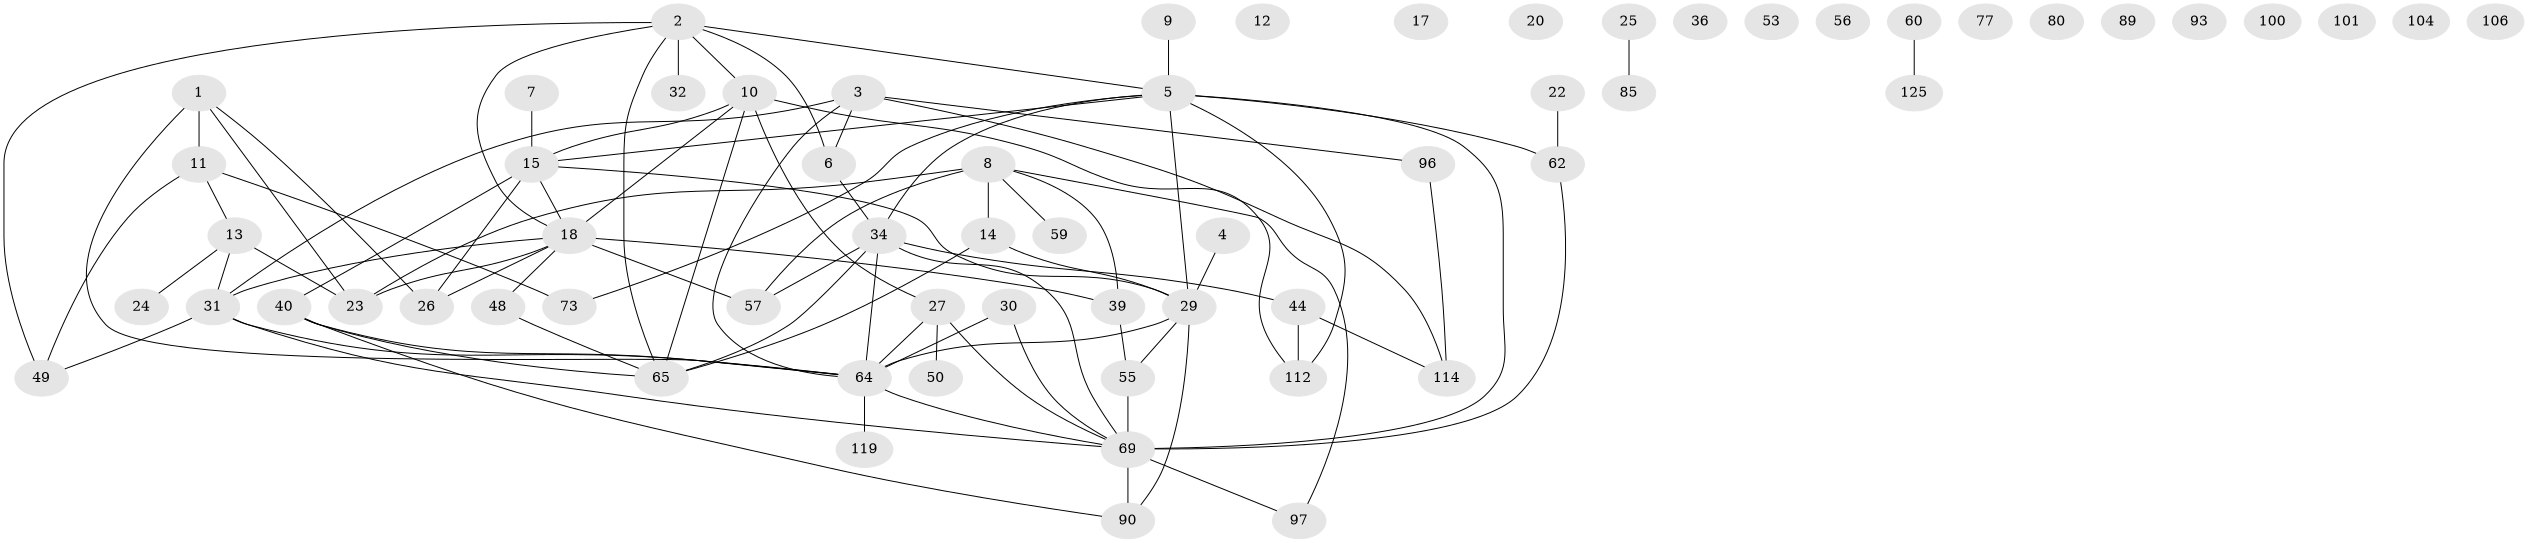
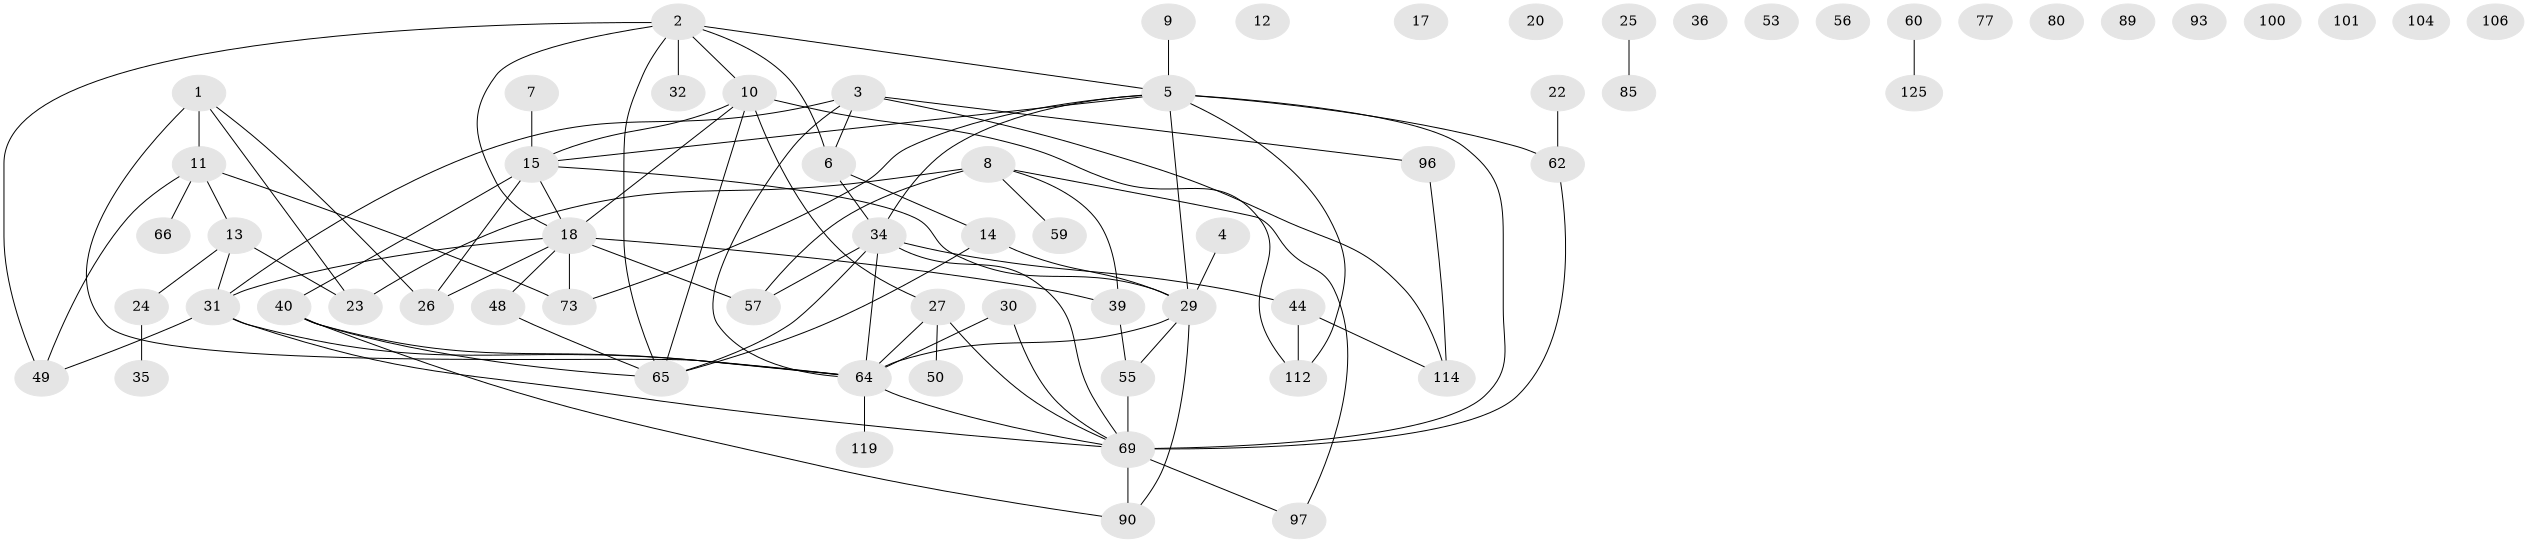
edge "8" -- "14": now "6" -- "14"
node "66": added
edge "18" -- "23": now "18" -- "73"
node "35": added
